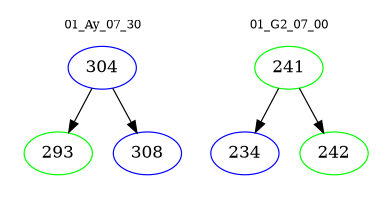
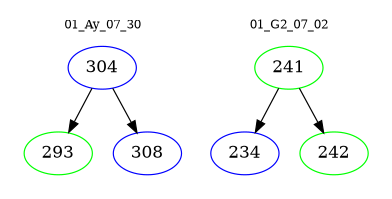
cluster "01_G2_07_00": label "01_G2_07_00" -> "01_G2_07_02"
